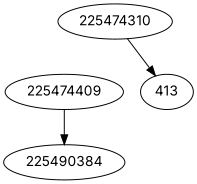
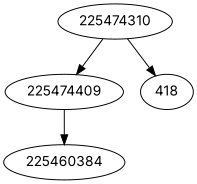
edge "225474310" -> "225474409": added
node "413": label "413" -> "418"
node "225490384": label "225490384" -> "225460384"
